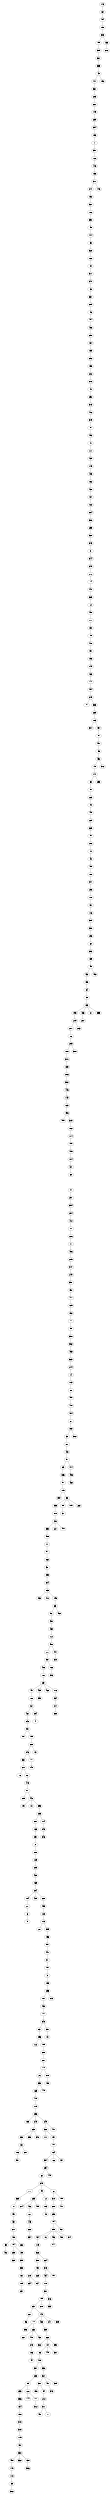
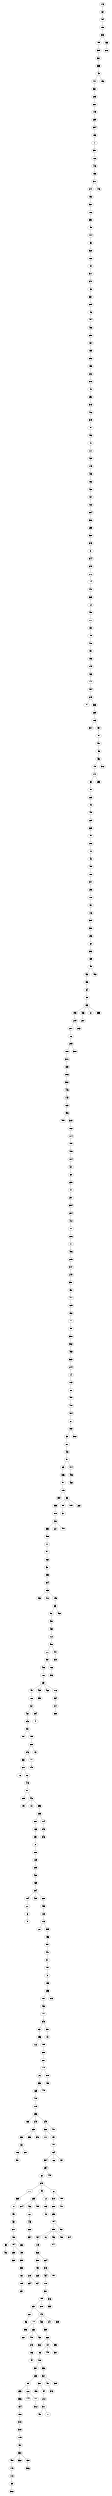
node "239": added
